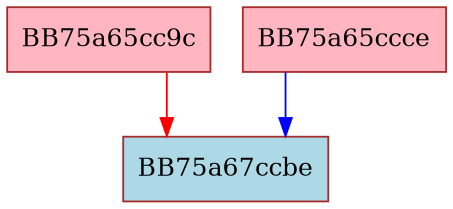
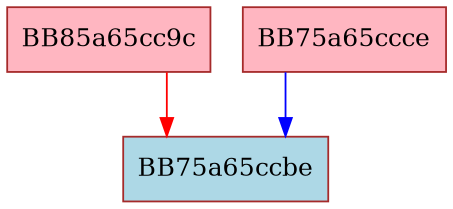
node "BB75a65cc9c": label "BB75a65cc9c" -> "BB85a65cc9c"
node "BB75a67ccbe": label "BB75a67ccbe" -> "BB75a65ccbe"
